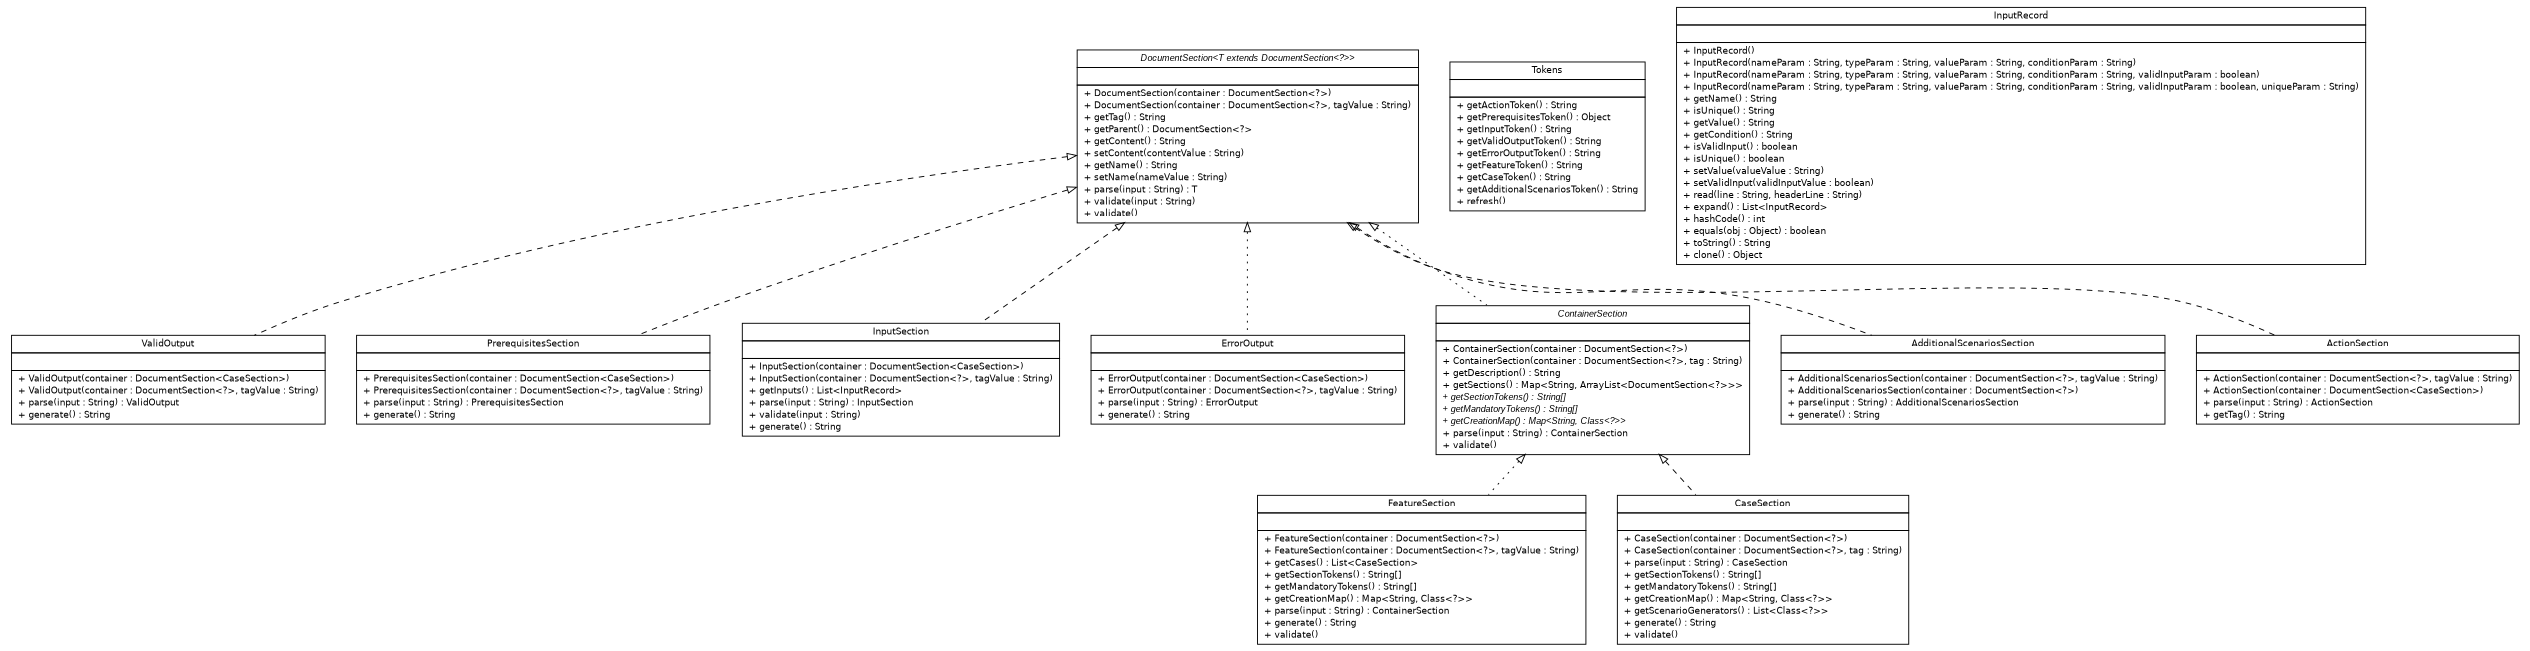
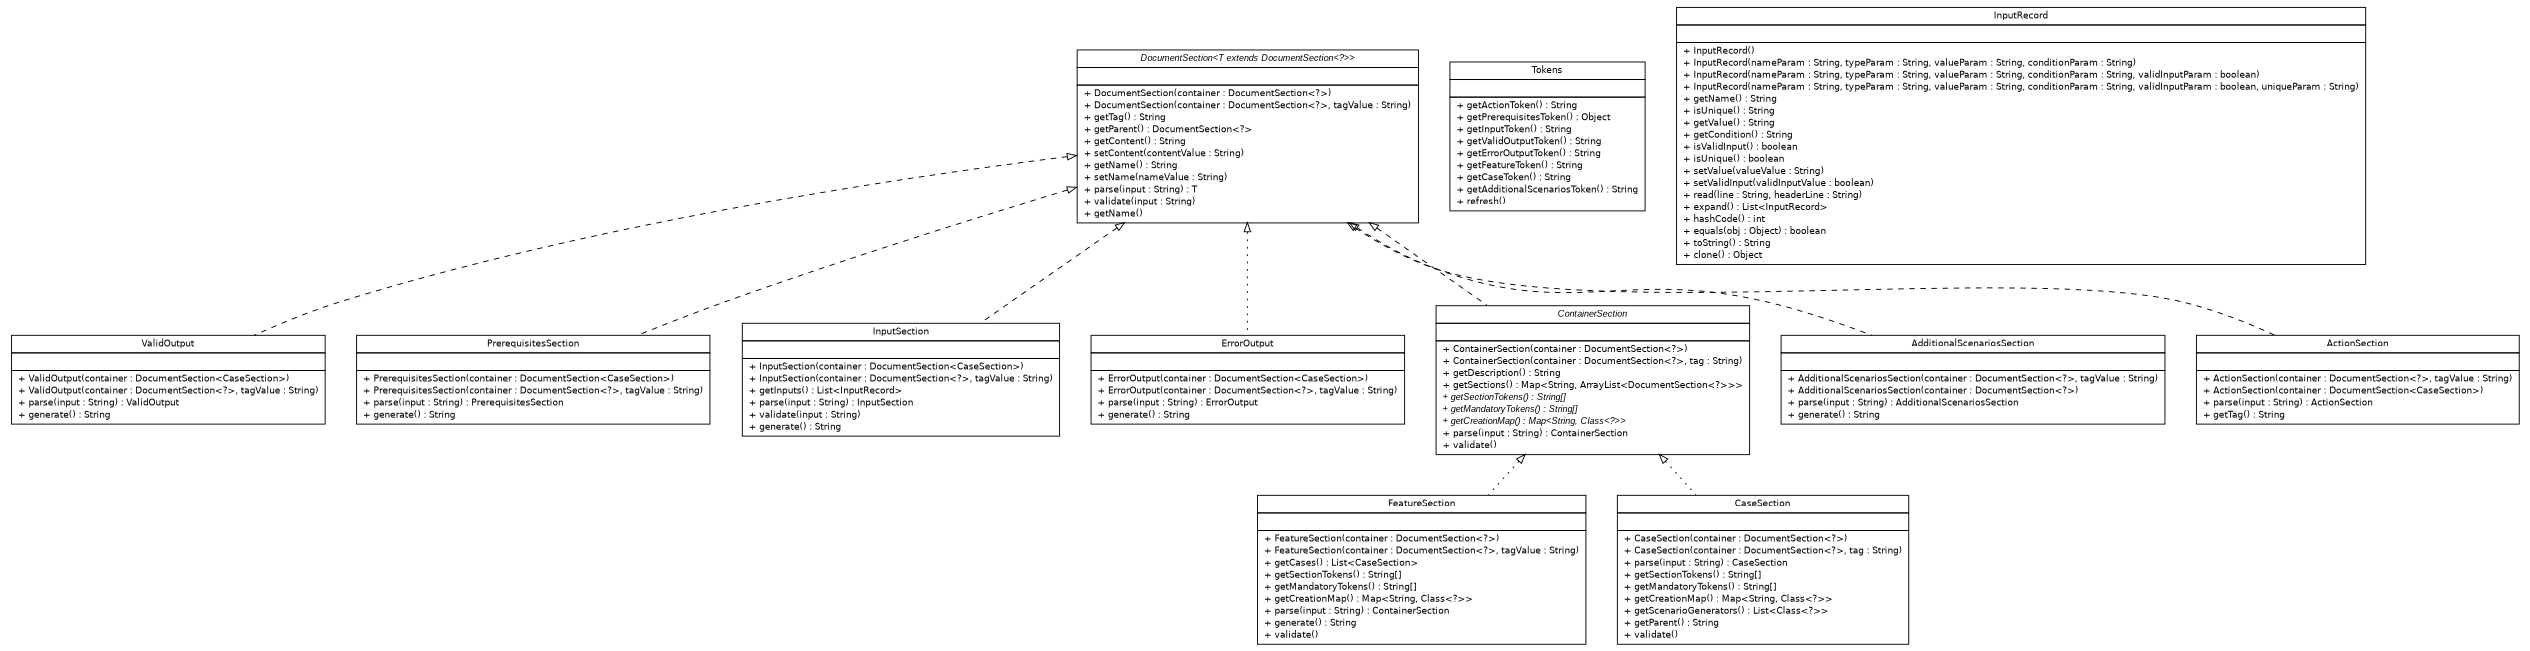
node "DocumentSection<T extends DocumentSection<?>>": text "+ validate()" -> "+ getName()"
edge "ContainerSection" -> "DocumentSection<T extends DocumentSection<?>>": style dotted -> dashed
edge "CaseSection" -> "ContainerSection": style dashed -> dotted
node "CaseSection": text "+ generate() : String" -> "+ getParent() : String"
